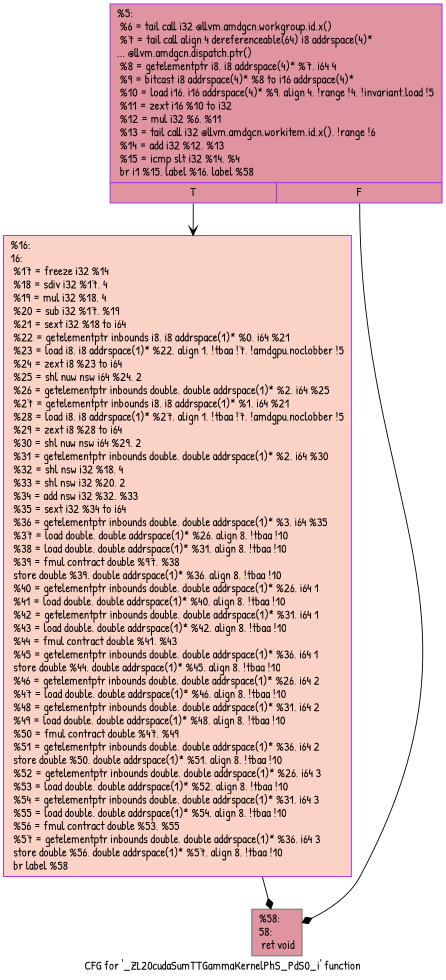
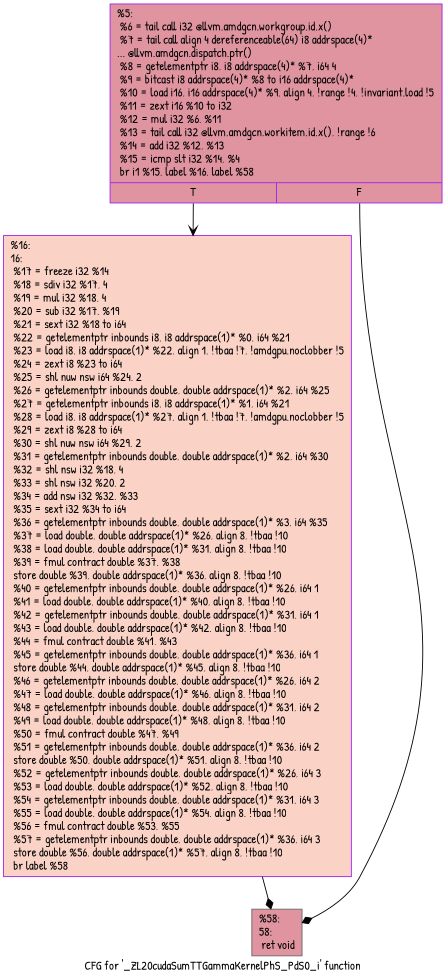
node "%16:": text "%39 = fmul contract double %97, %38" -> "%39 = fmul contract double %37, %38"
